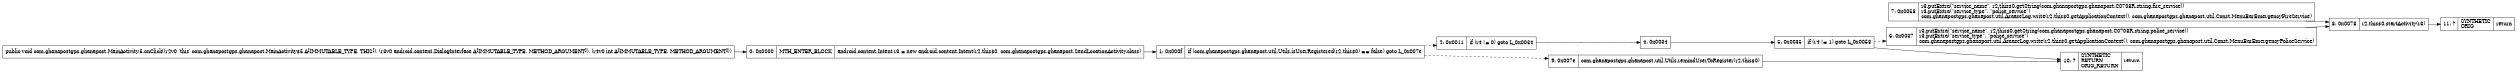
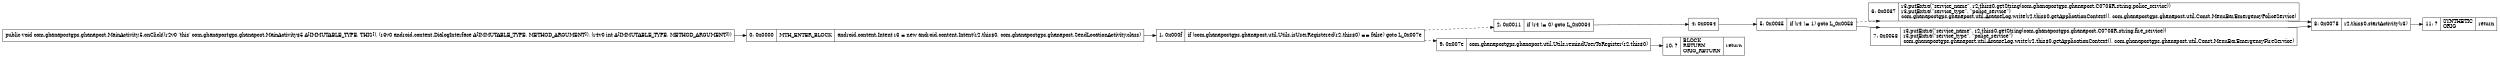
edge "5: 0x0035" -> "10: ?": now "5: 0x0035" -> "7: 0x0058"
node "10: ?": text "SYNTHETIC" -> "BLOCK"
